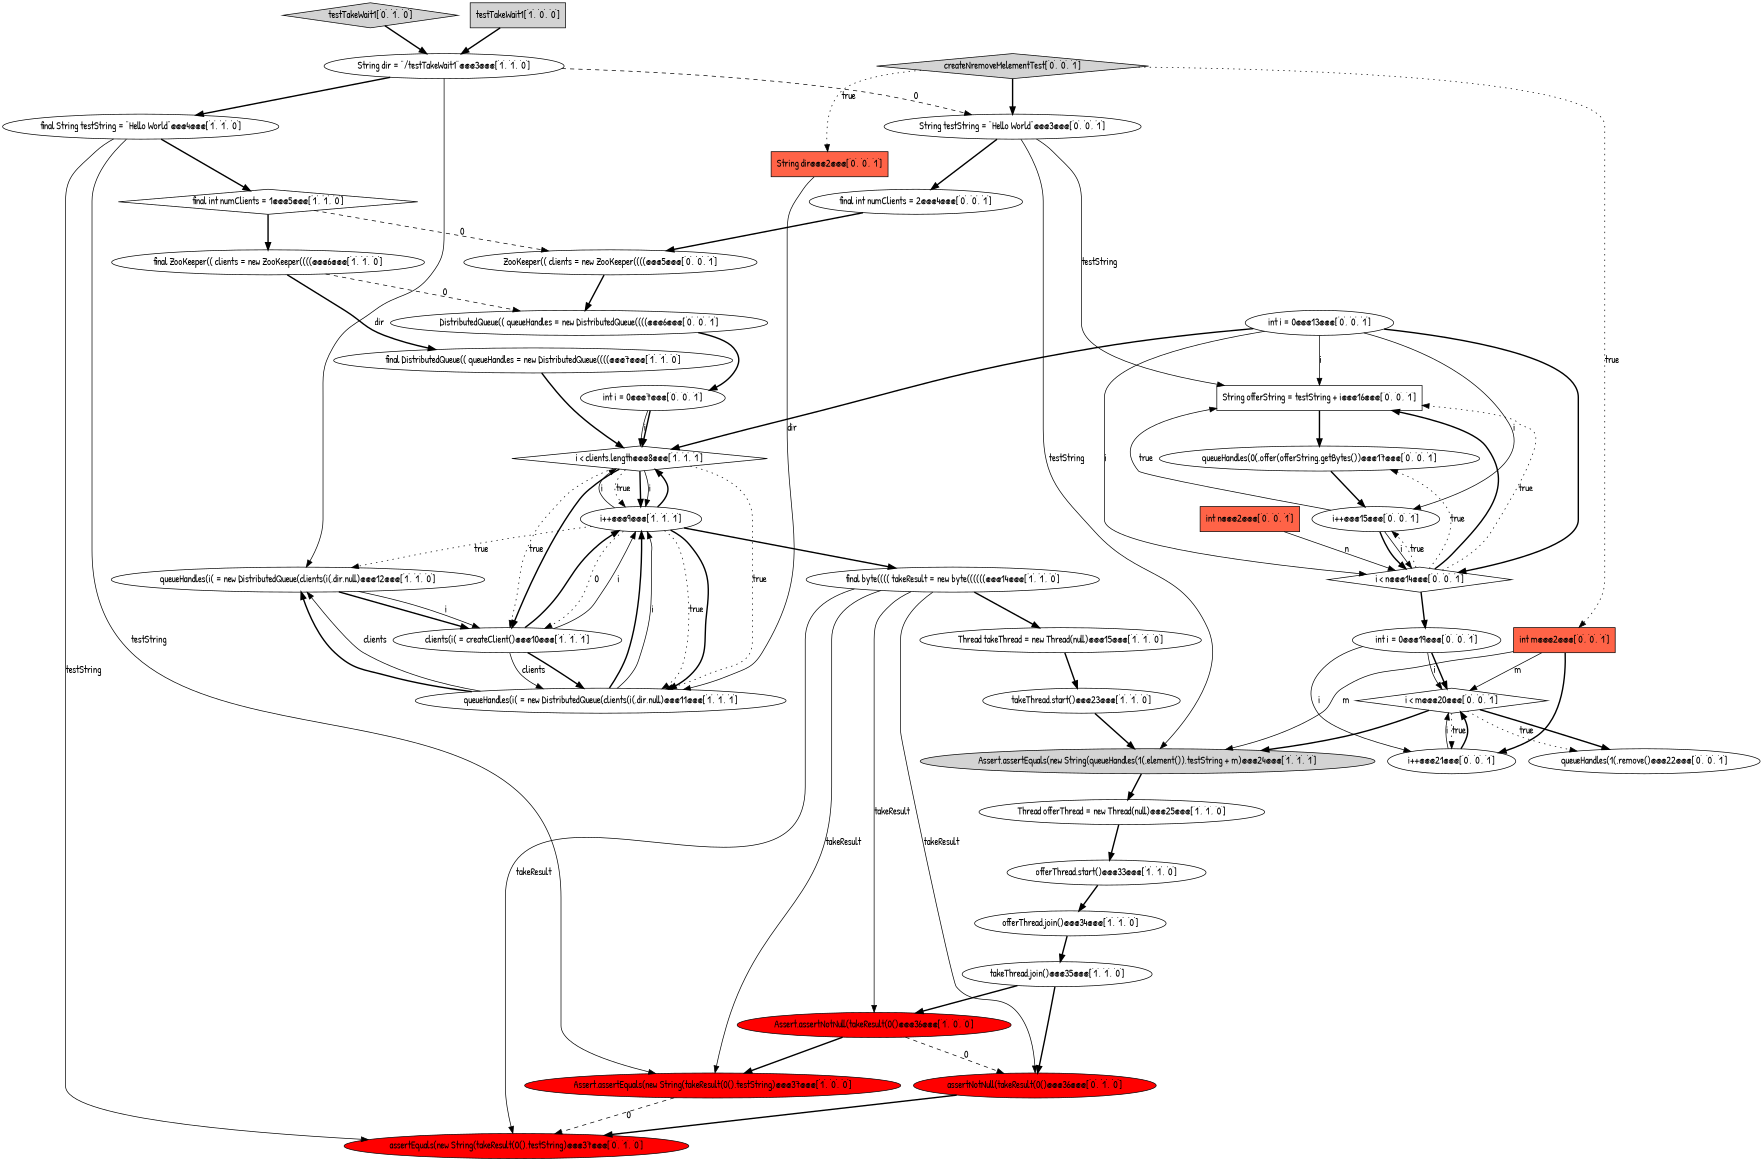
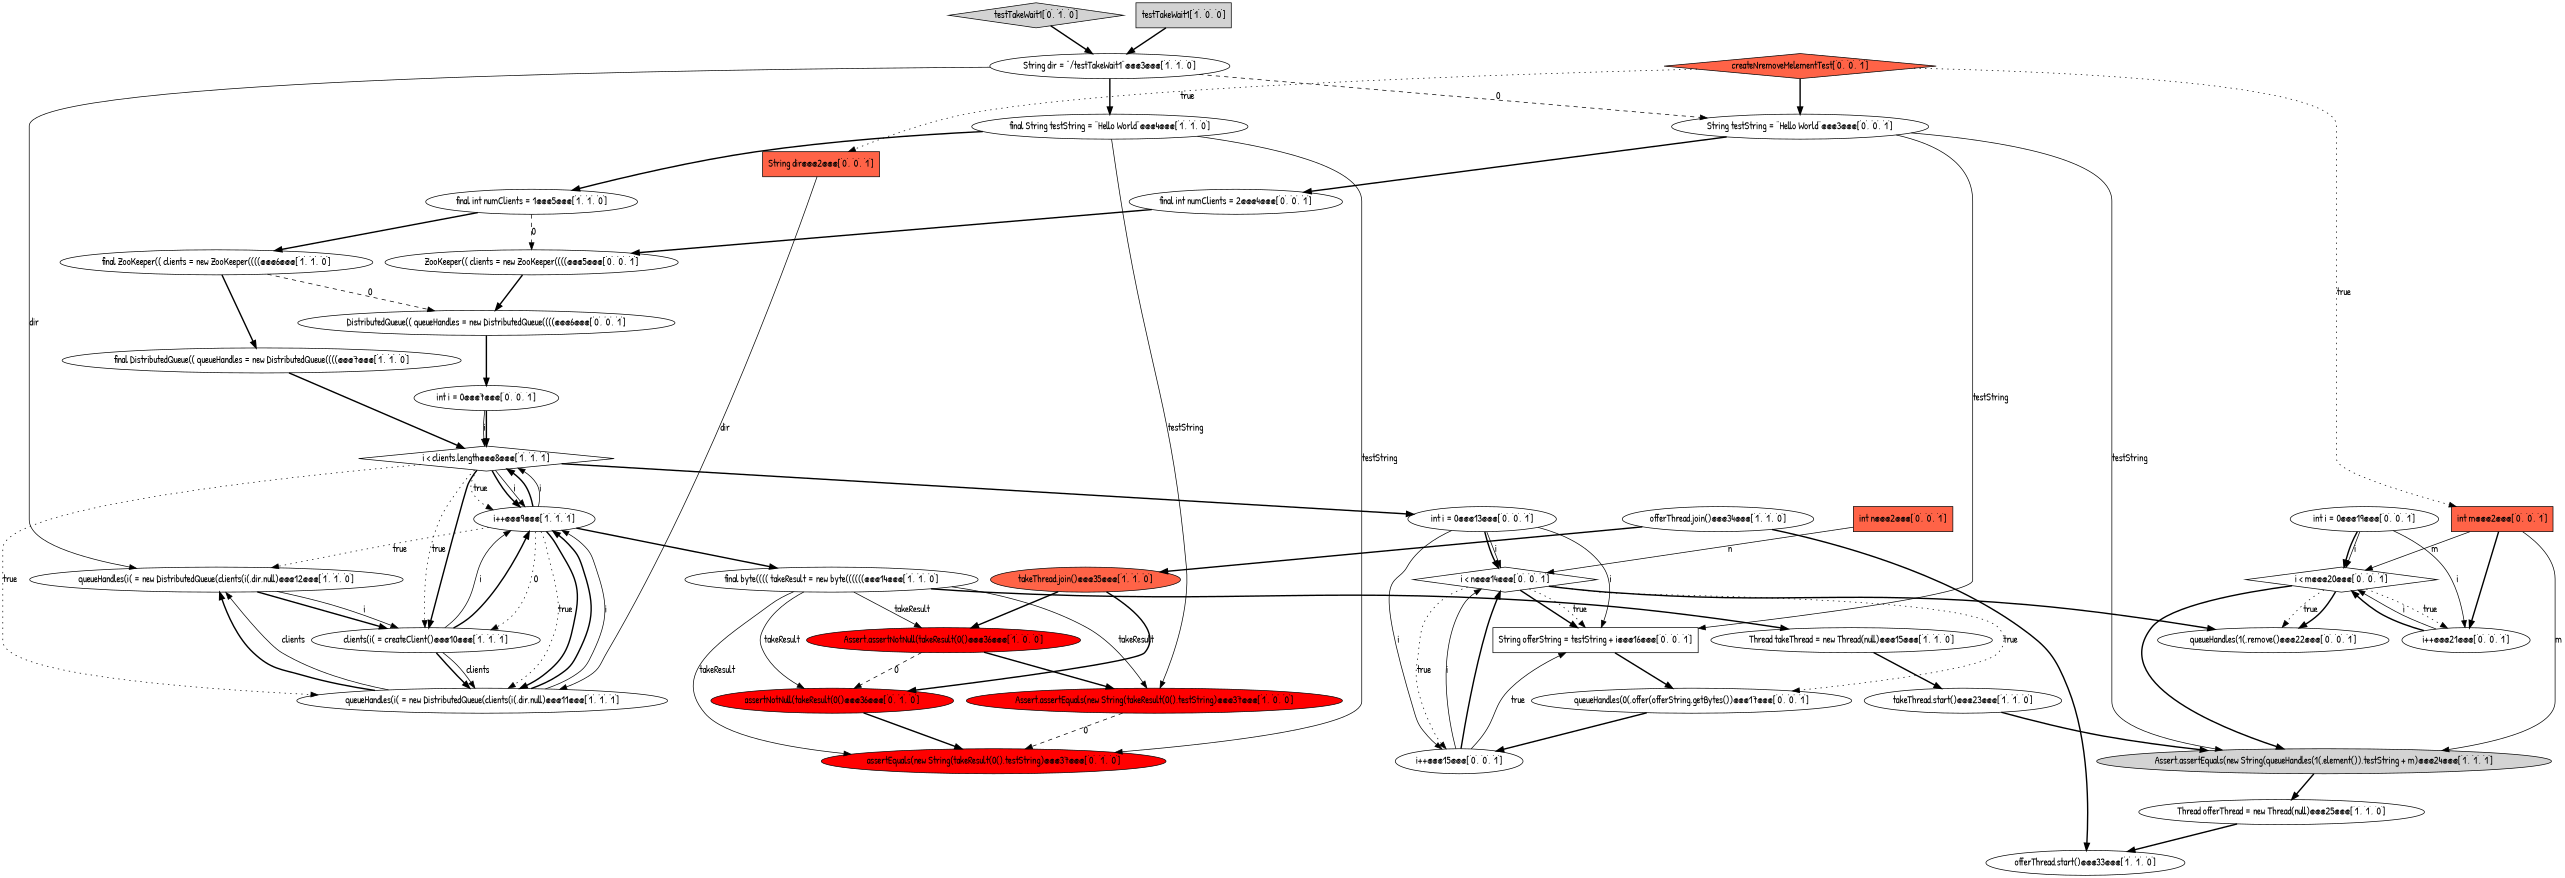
node "createNremoveMelementTest['0', '0', '1']": fillcolor lightgray -> tomato
node "final int numClients = 1@@@5@@@['1', '1', '0']": shape diamond -> ellipse
edge "int i = 0@@@13@@@['0', '0', '1']" -> "i < clients.length@@@8@@@['1', '1', '1']": reversed
edge "i < n@@@14@@@['0', '0', '1']" -> "int i = 0@@@19@@@['0', '0', '1']": now "i < n@@@14@@@['0', '0', '1']" -> "queueHandles(1(.remove()@@@22@@@['0', '0', '1']"
edge "offerThread.start()@@@33@@@['1', '1', '0']" -> "offerThread.join()@@@34@@@['1', '1', '0']": reversed
node "takeThread.join()@@@35@@@['1', '1', '0']": fillcolor white -> tomato
